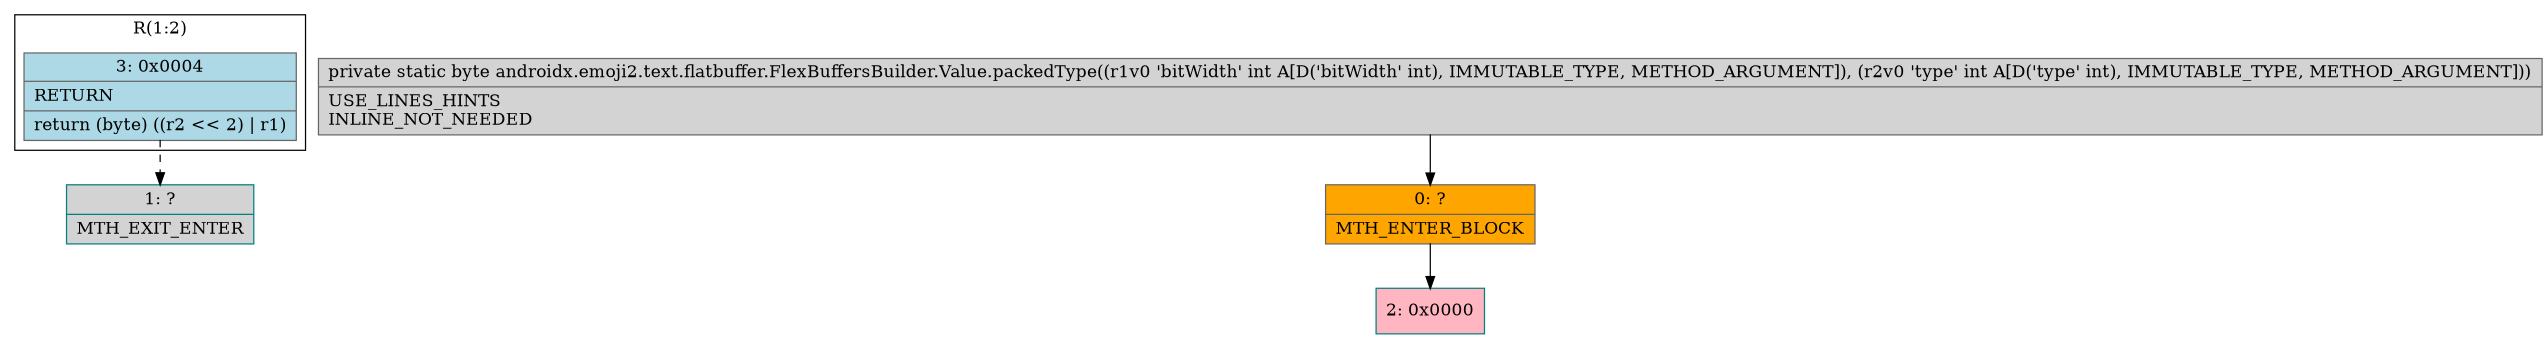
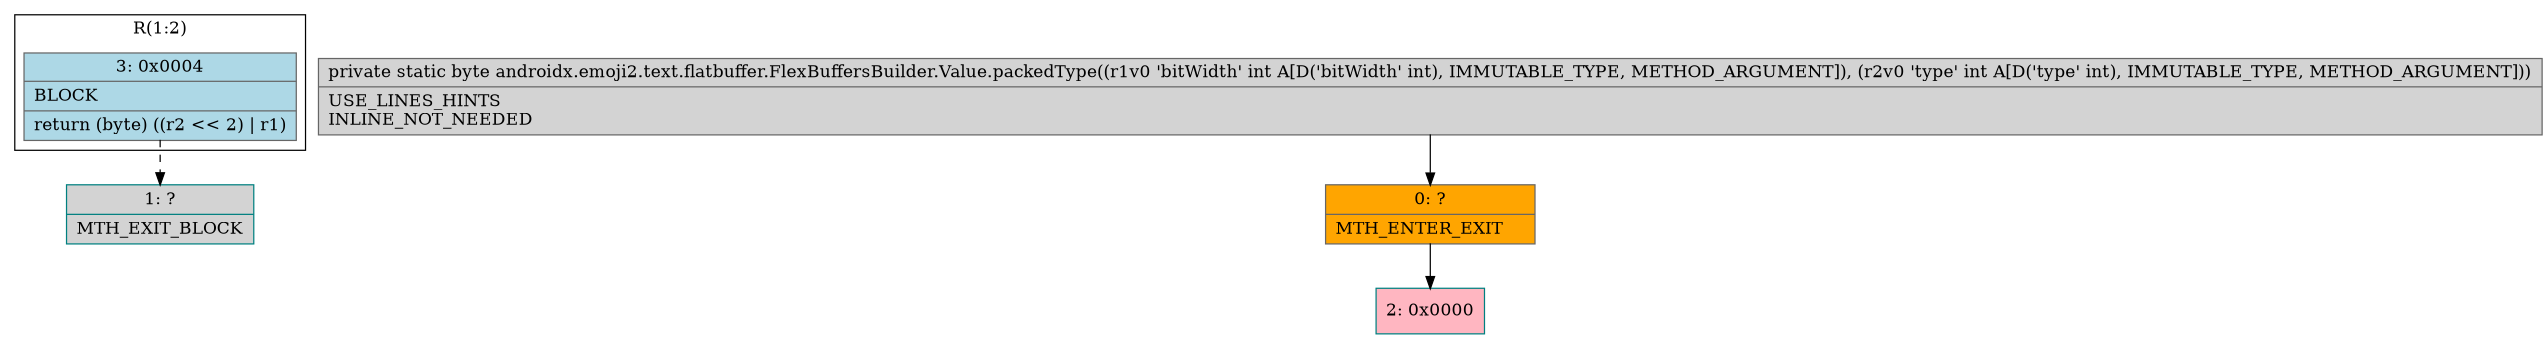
node "3: 0x0004": text "RETURN" -> "BLOCK"
node "1: ?": text "MTH_EXIT_ENTER" -> "MTH_EXIT_BLOCK"
node "0: ?": text "MTH_ENTER_BLOCK" -> "MTH_ENTER_EXIT"
